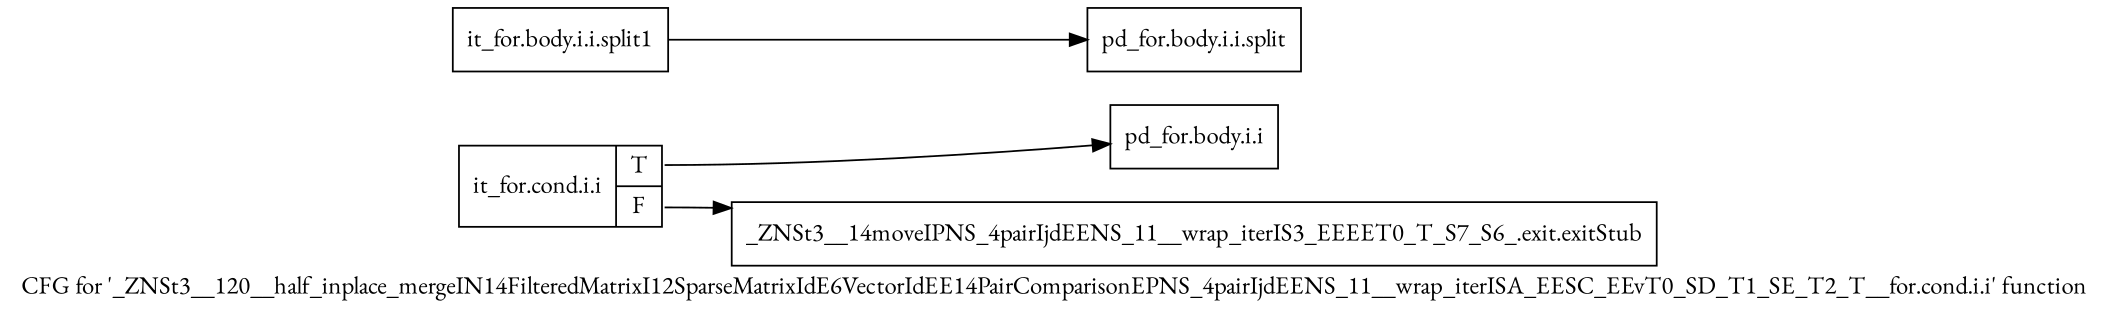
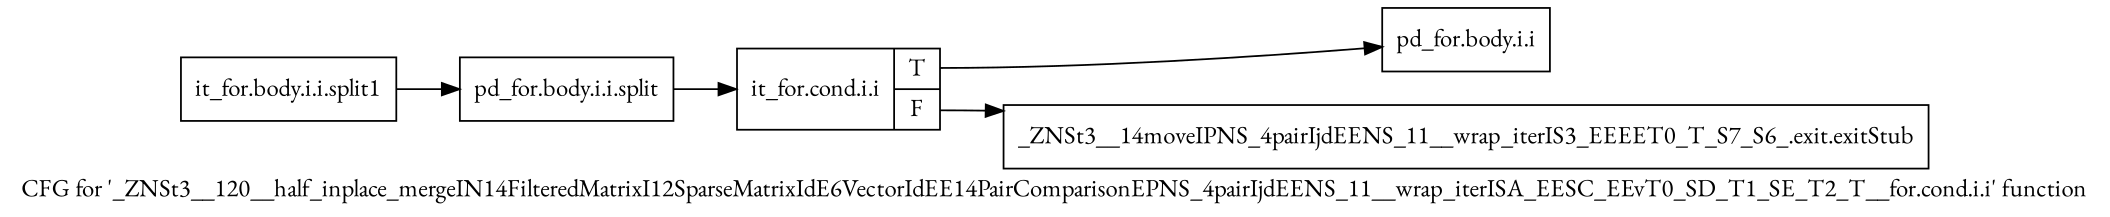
edge "pd_for.body.i.i.split" -> "it_for.cond.i.i": added
